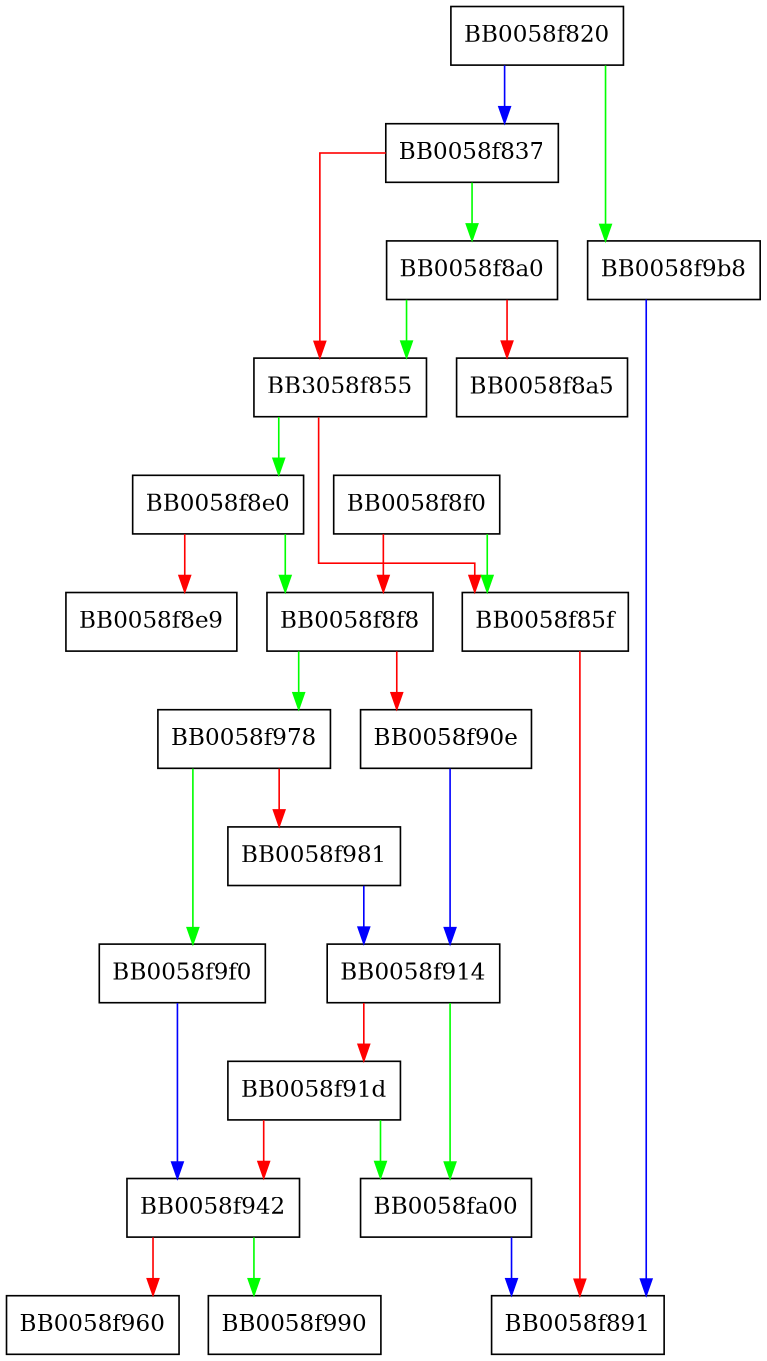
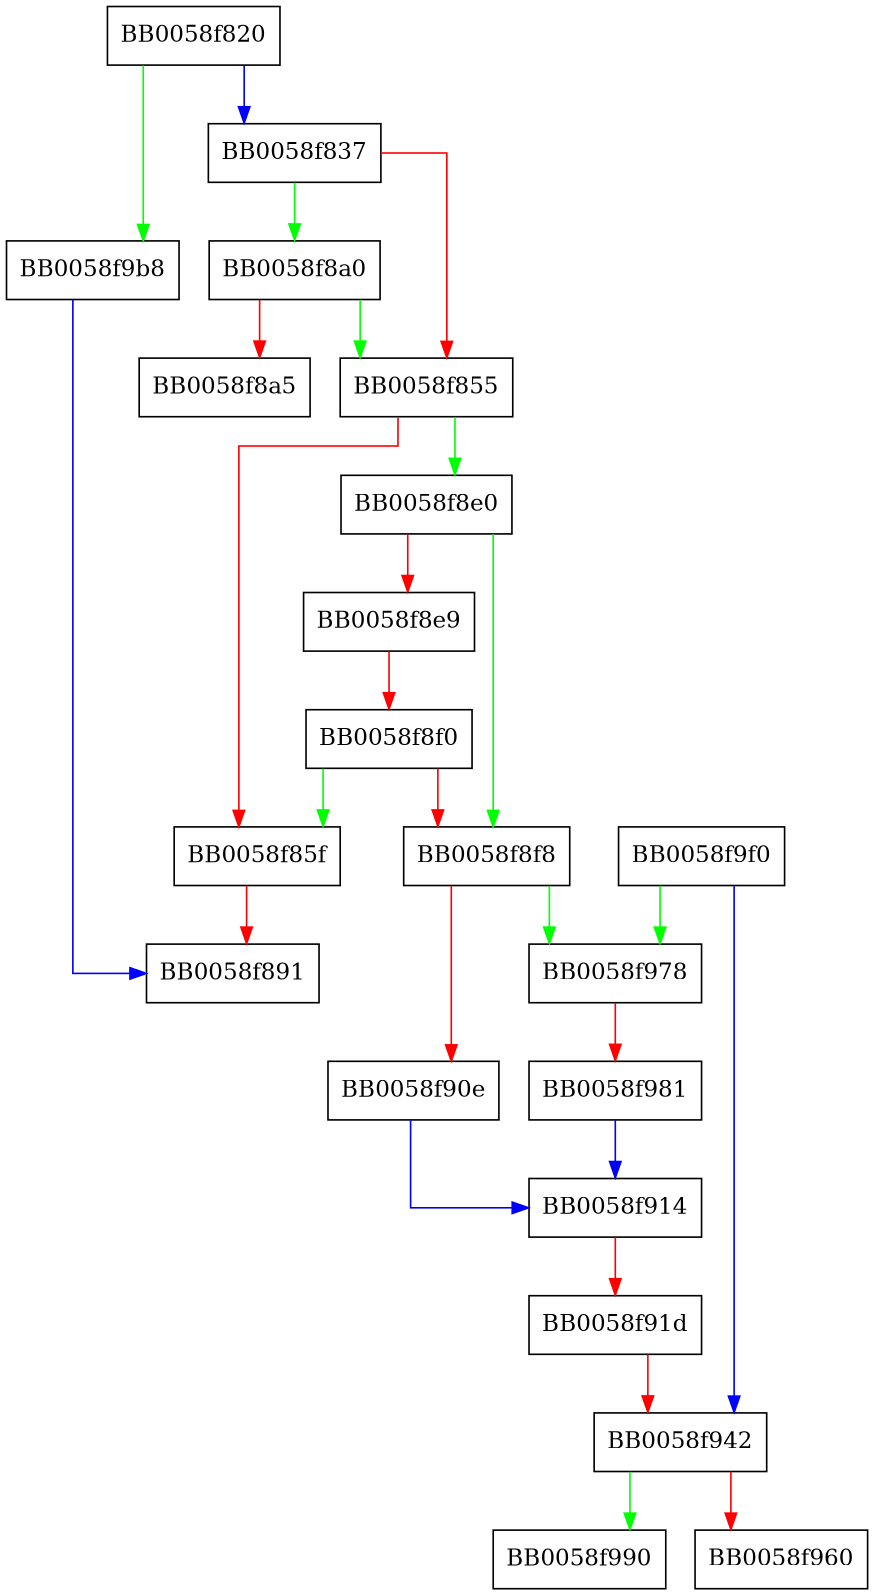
node "BB3058f855": label "BB3058f855" -> "BB0058f855"
edge "BB0058f8e9" -> "BB0058f8f0": added
edge "BB0058f978" -> "BB0058f9f0": reversed
node "BB0058fa00": removed
